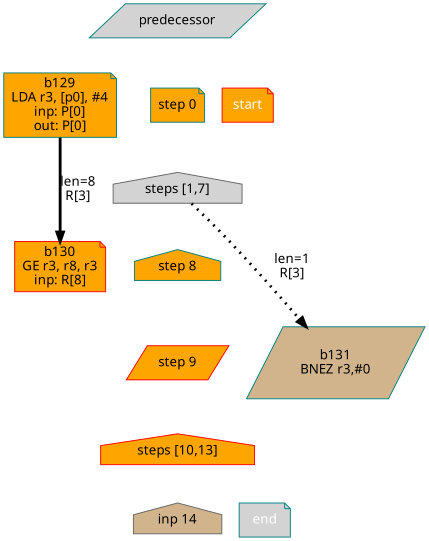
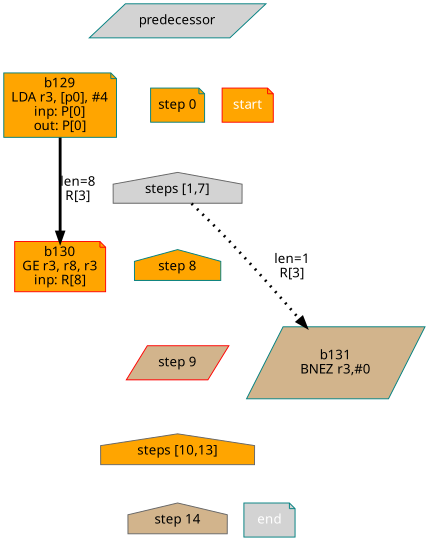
node "step 9": fillcolor orange -> tan
node "steps [10,13]": color red -> gray40
node "inp 14": label "inp 14" -> "step 14"
